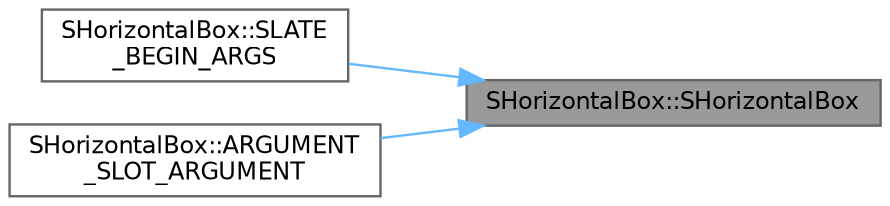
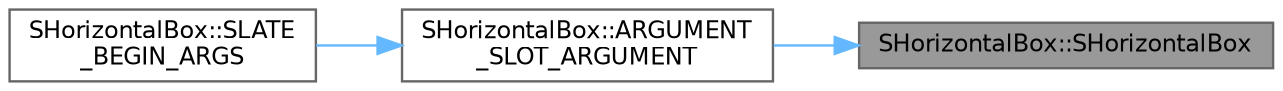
edge "SHorizontalBox::SLATE _BEGIN_ARGS" -> "SHorizontalBox::SHorizontalBox": now "SHorizontalBox::SLATE _BEGIN_ARGS" -> "SHorizontalBox::ARGUMENT _SLOT_ARGUMENT"
